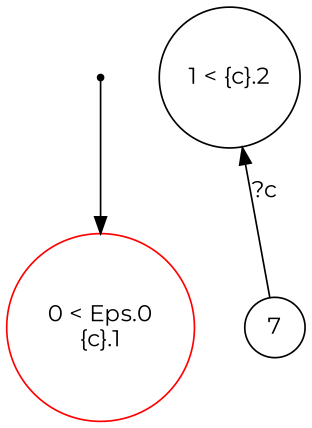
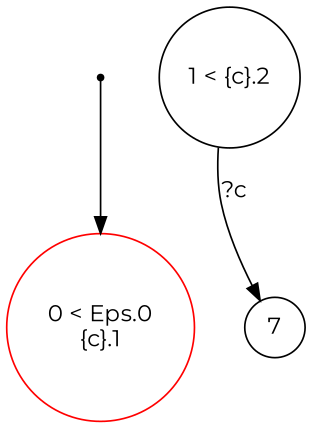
edge "7" -> "1 < {c}.2": reversed
